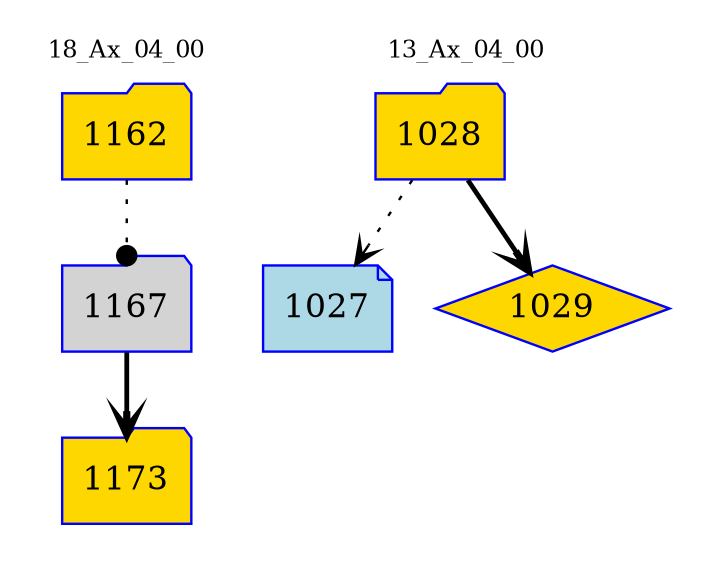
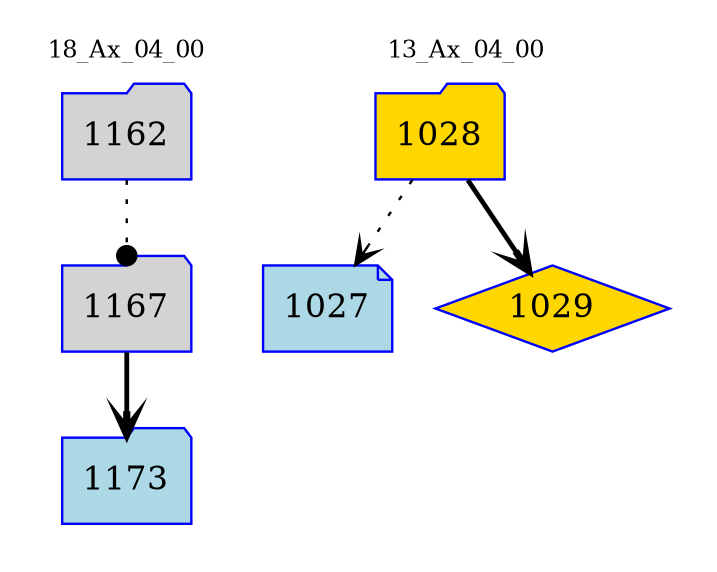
node "1162": fillcolor gold -> lightgrey
node "1173": fillcolor gold -> lightblue
